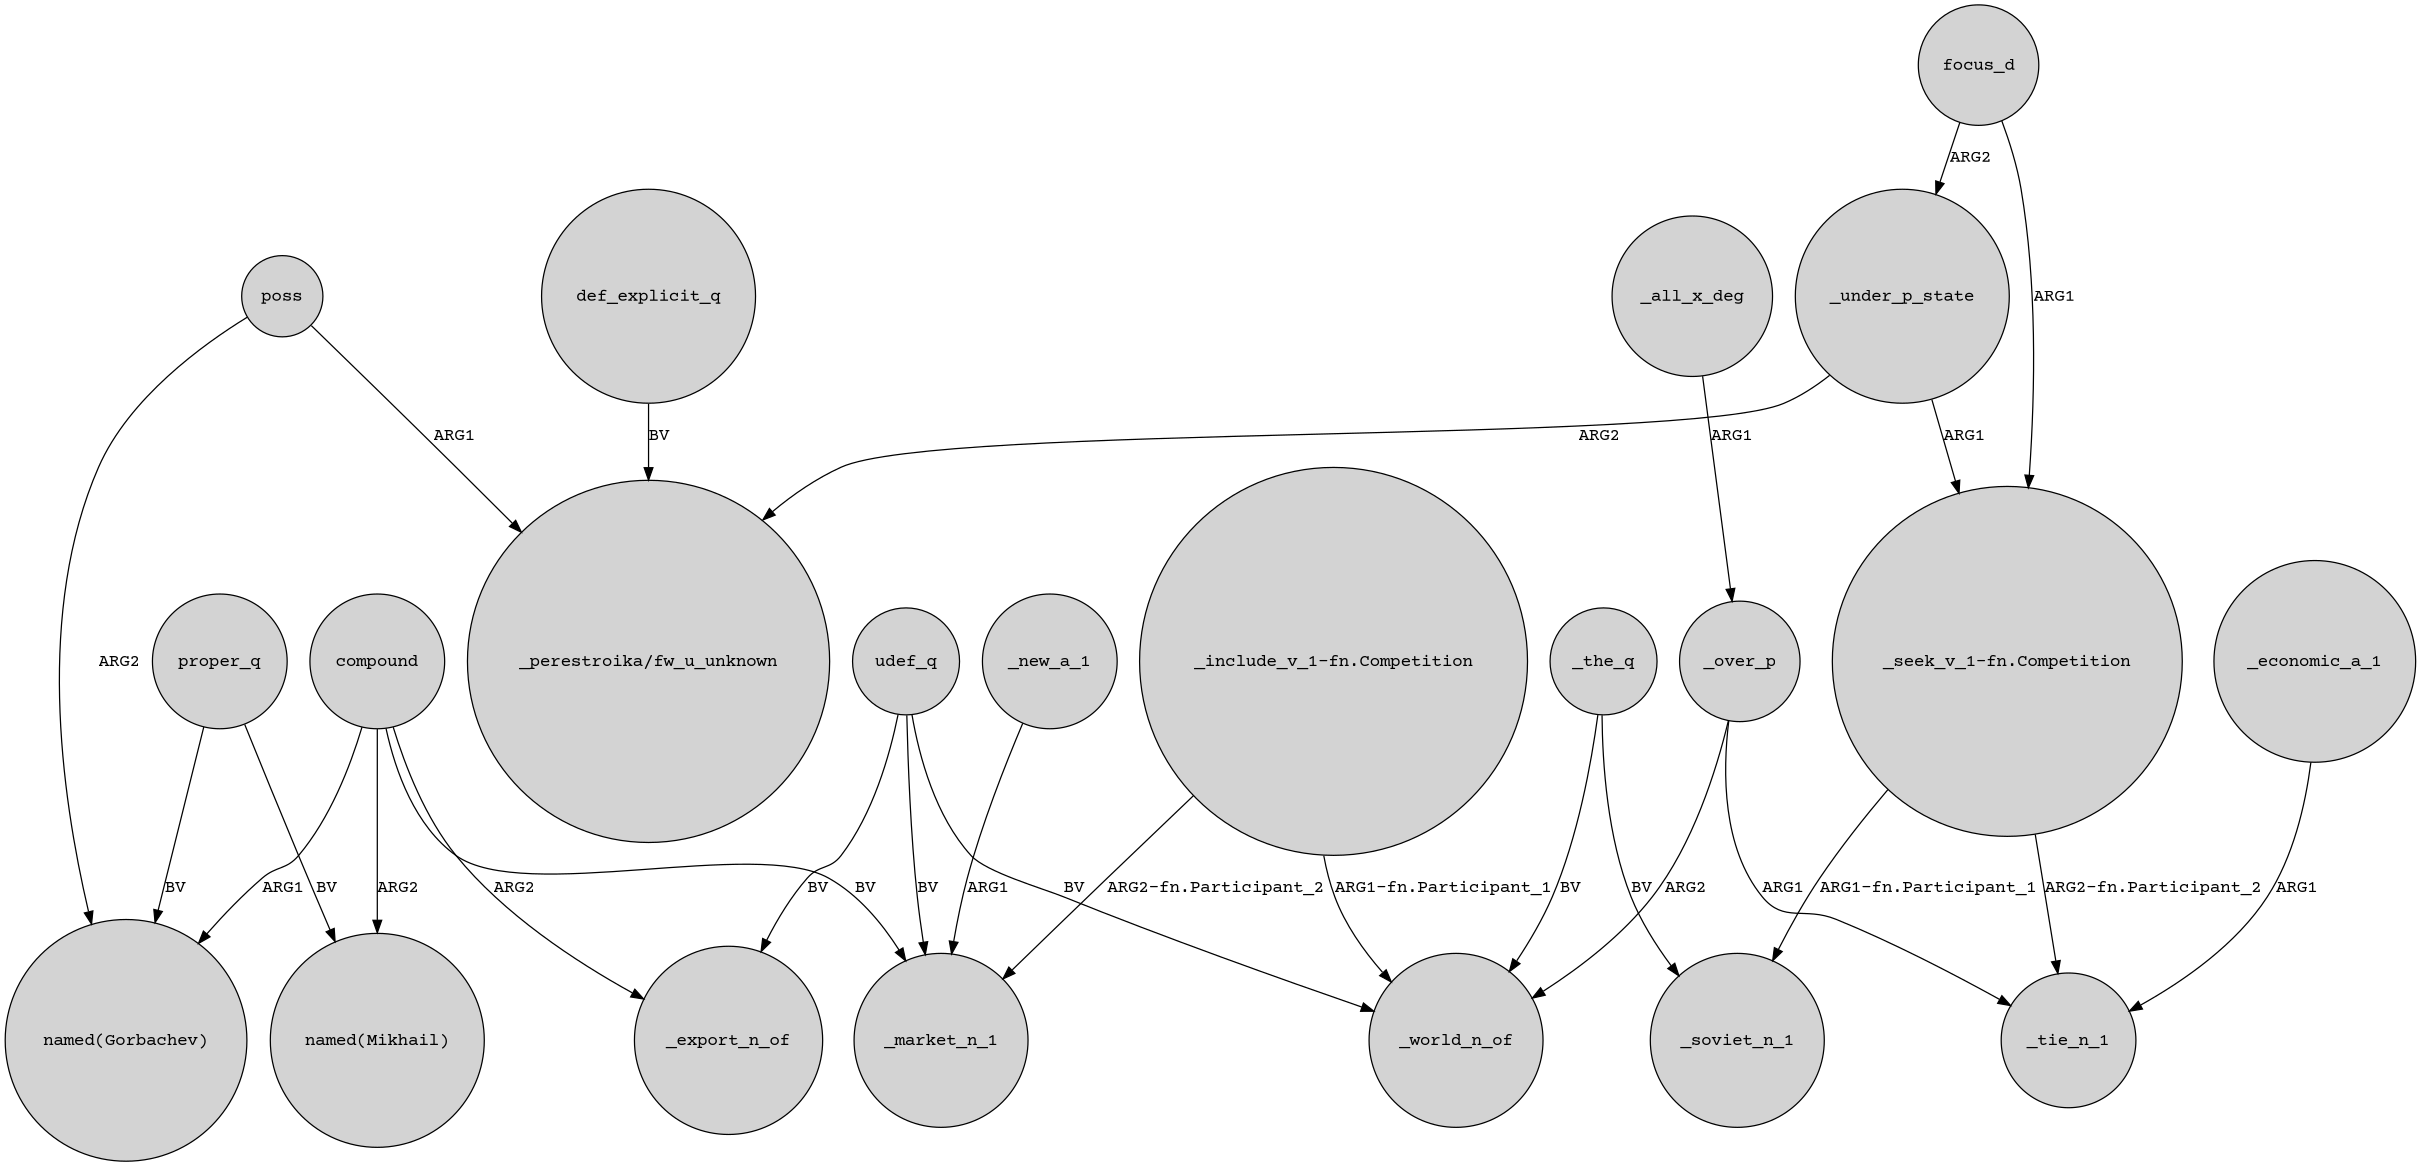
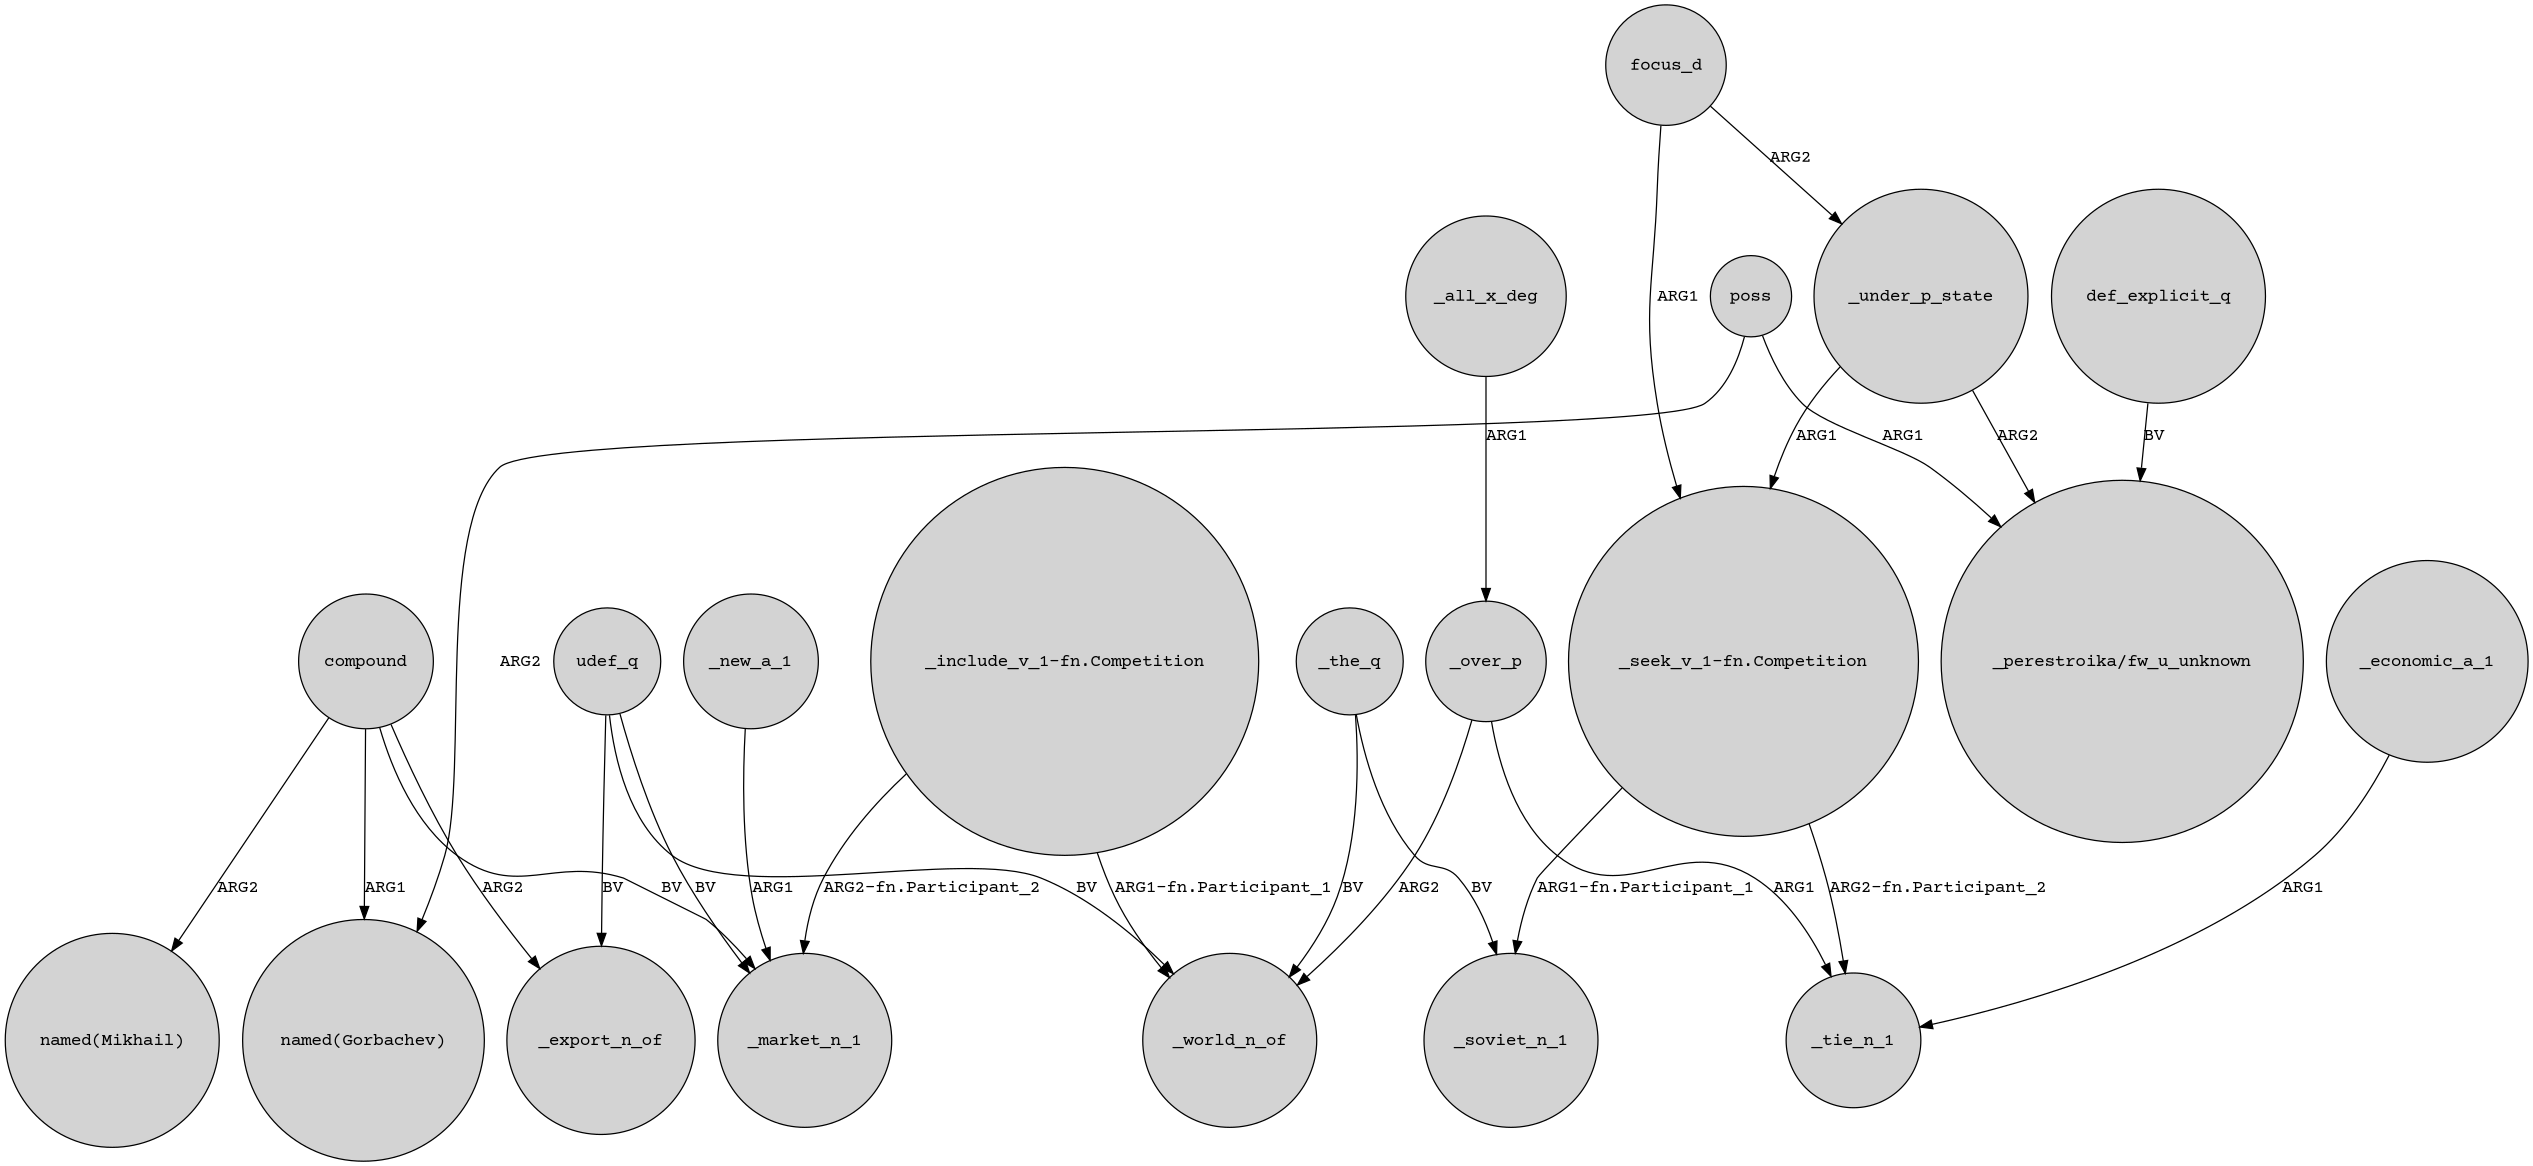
node "proper_q": removed
